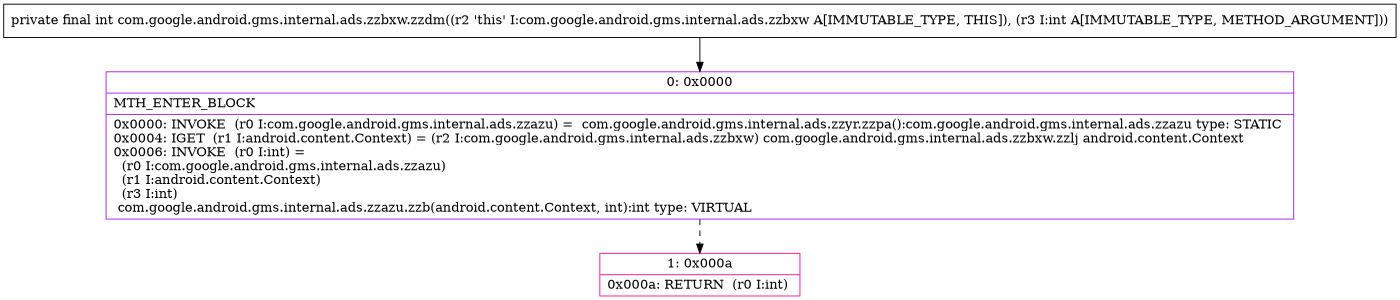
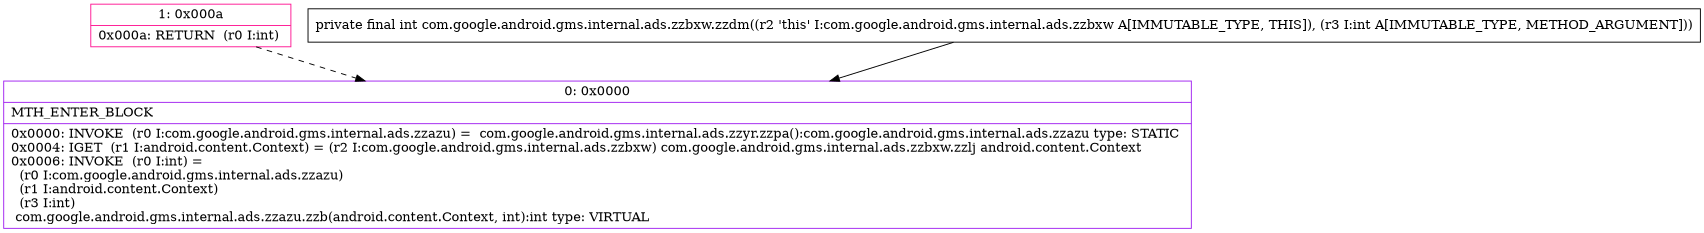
edge "0: 0x0000" -> "1: 0x000a": reversed
